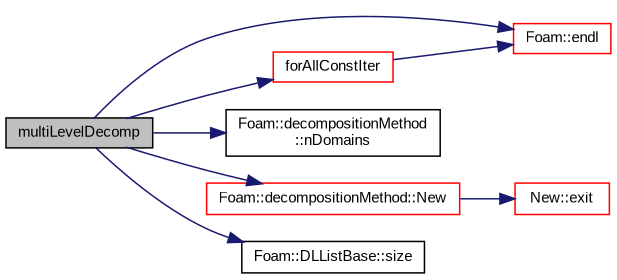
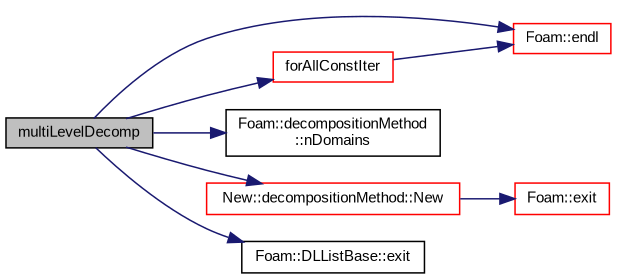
node "Foam::decompositionMethod::New": label "Foam::decompositionMethod::New" -> "New::decompositionMethod::New"
node "New::exit": label "New::exit" -> "Foam::exit"
node "Foam::DLListBase::size": label "Foam::DLListBase::size" -> "Foam::DLListBase::exit"
